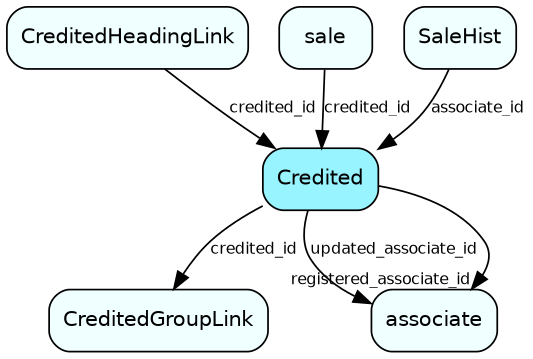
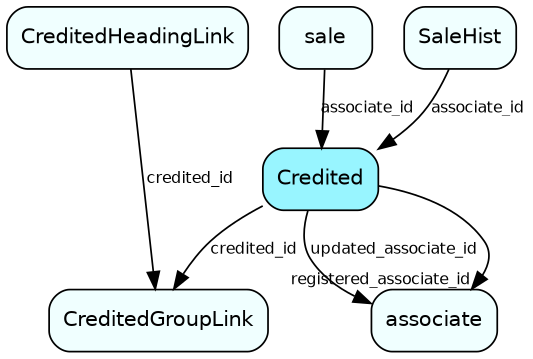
edge "CreditedHeadingLink" -> "Credited": now "CreditedHeadingLink" -> "CreditedGroupLink"
edge "sale" -> "Credited": label "credited_id" -> "associate_id"
